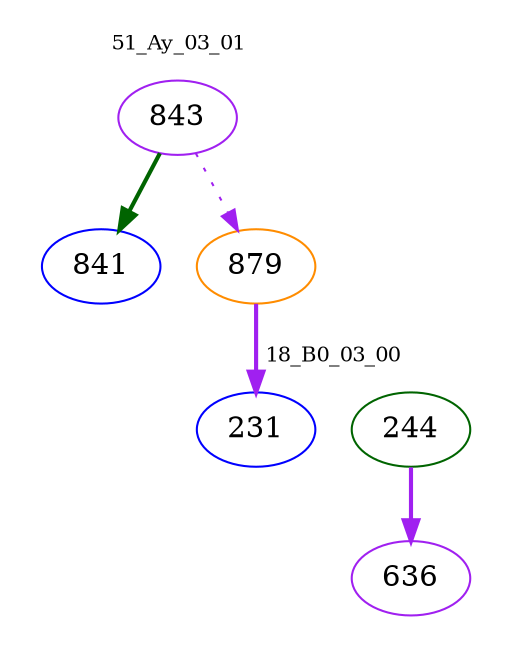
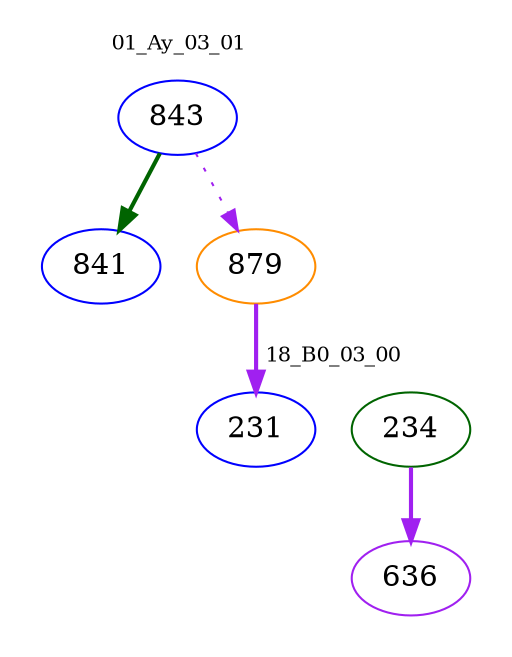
cluster "51_Ay_03_01": label "51_Ay_03_01" -> "01_Ay_03_01"
node "843": color purple -> blue
node "244": label "244" -> "234"
